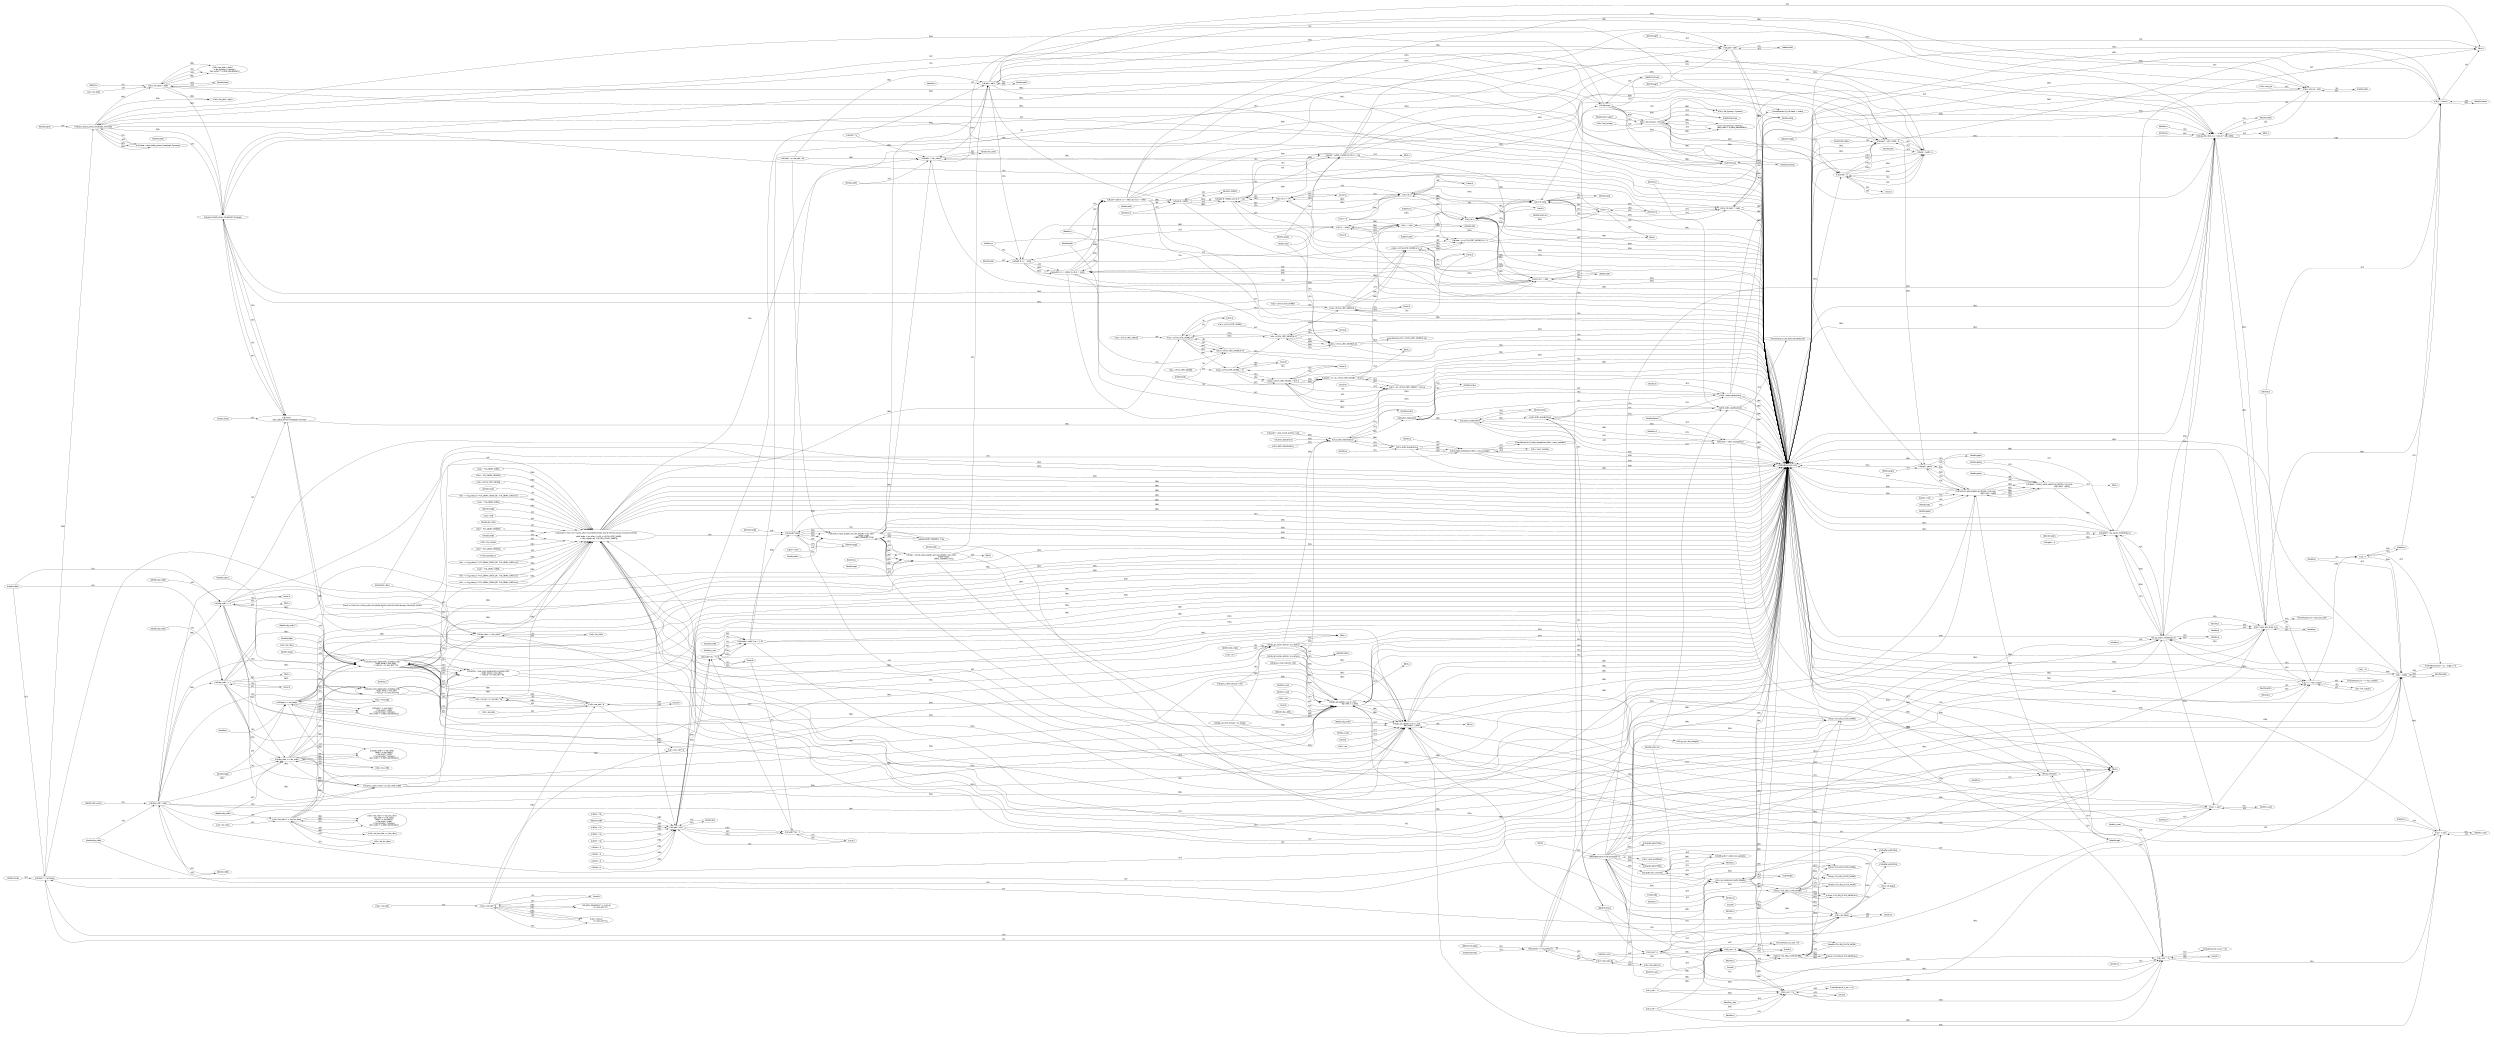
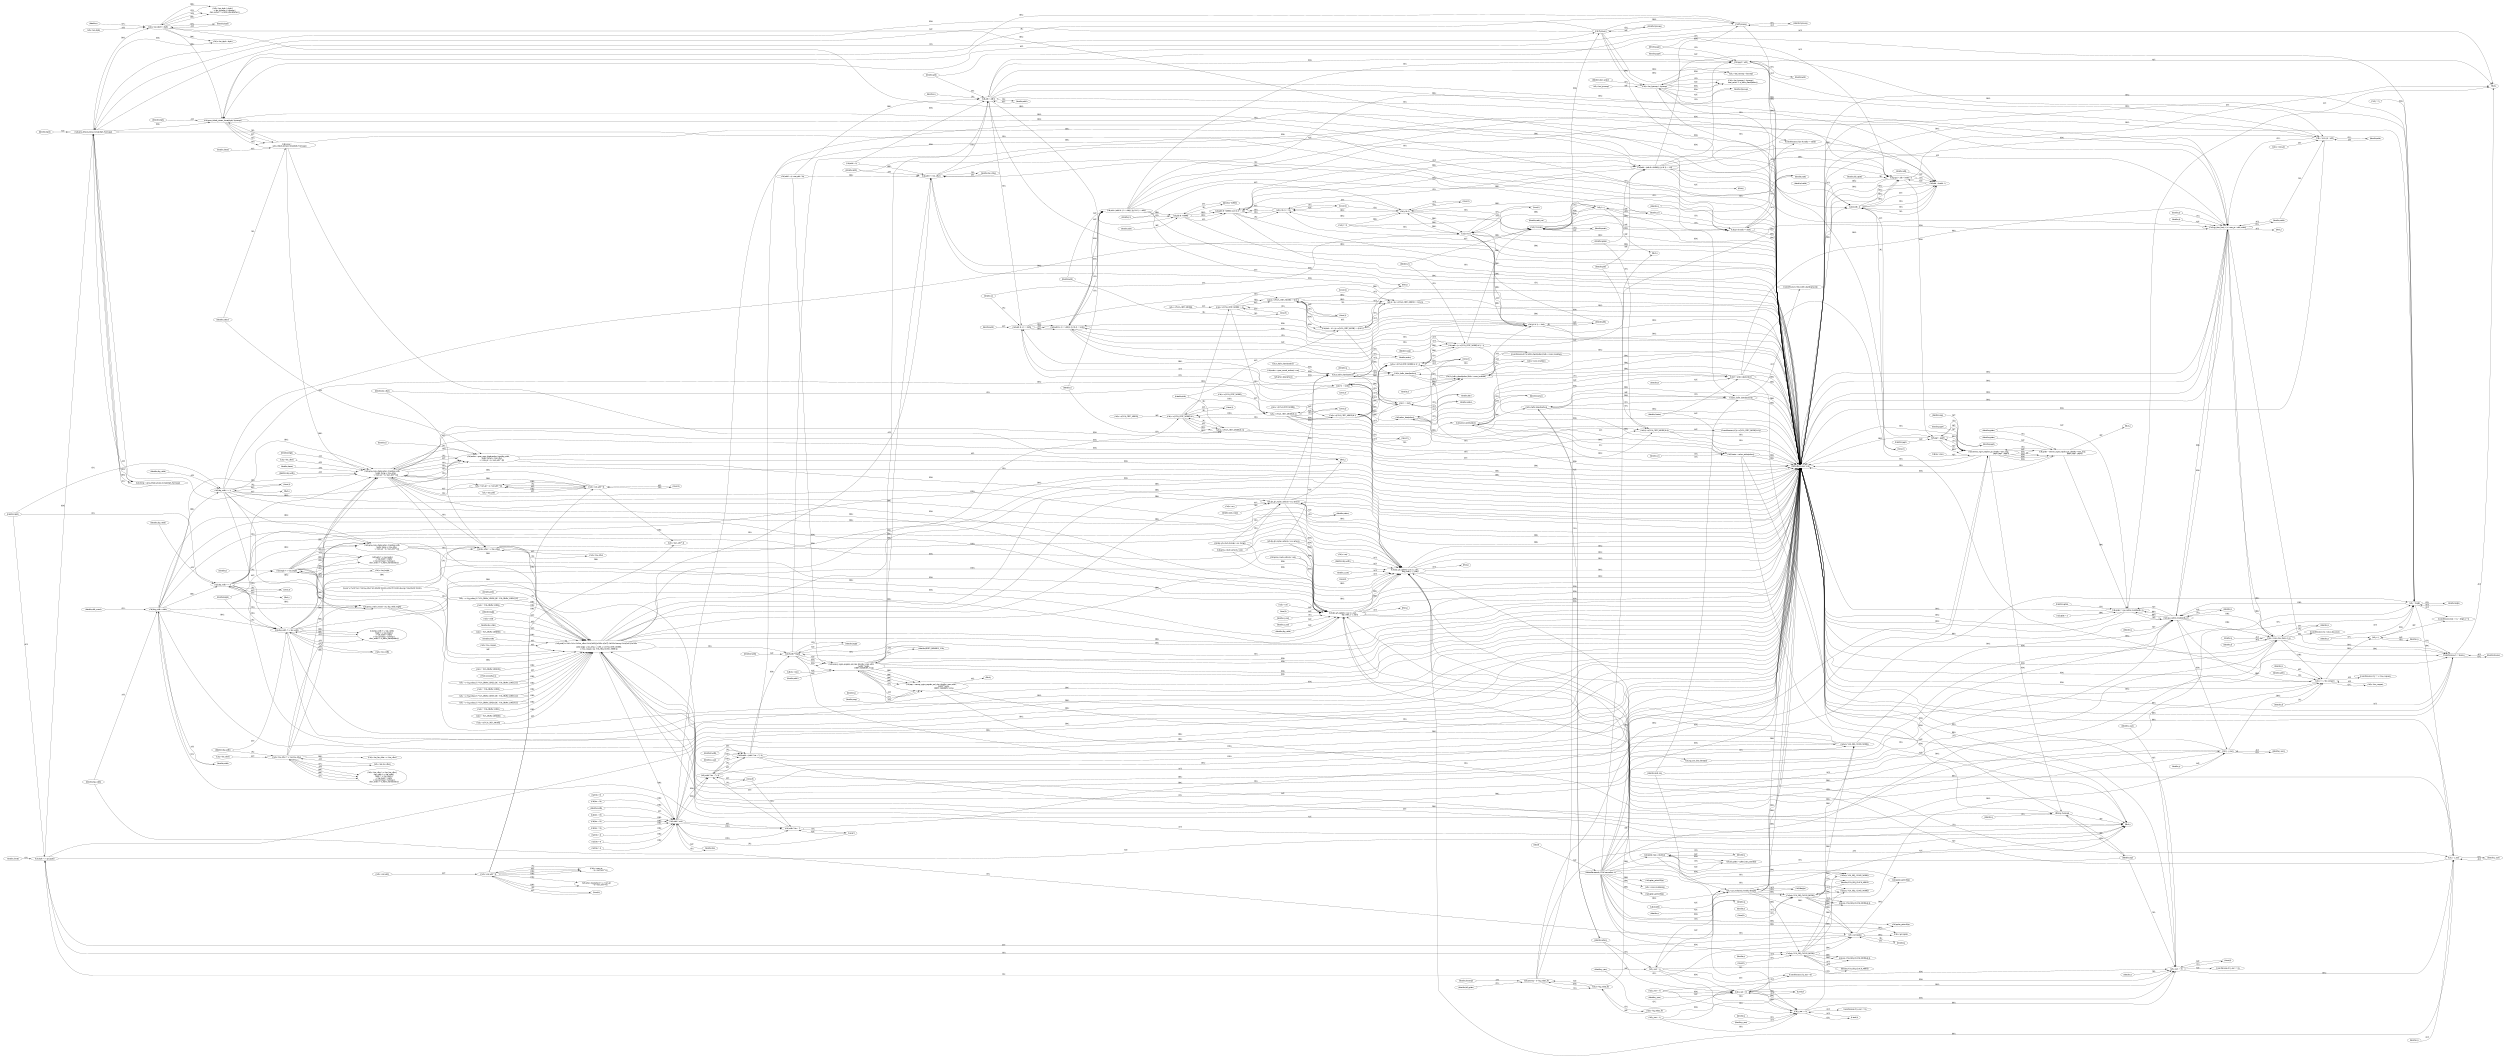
node "(Call,d += linesize)": label "(Call,d += linesize)" -> "(ControlStructure,d += linesize)"
node "(Call,addr1 += line_control)": label "(Call,addr1 += line_control)" -> "(Call,addr1 += line_offset)"
edge "(Call,!(s->cr[VGA_CRTC_MODE] & 2))" -> "(Call,s->cr[VGA_CRTC_MODE] & 2)": removed, label "CFG:"
